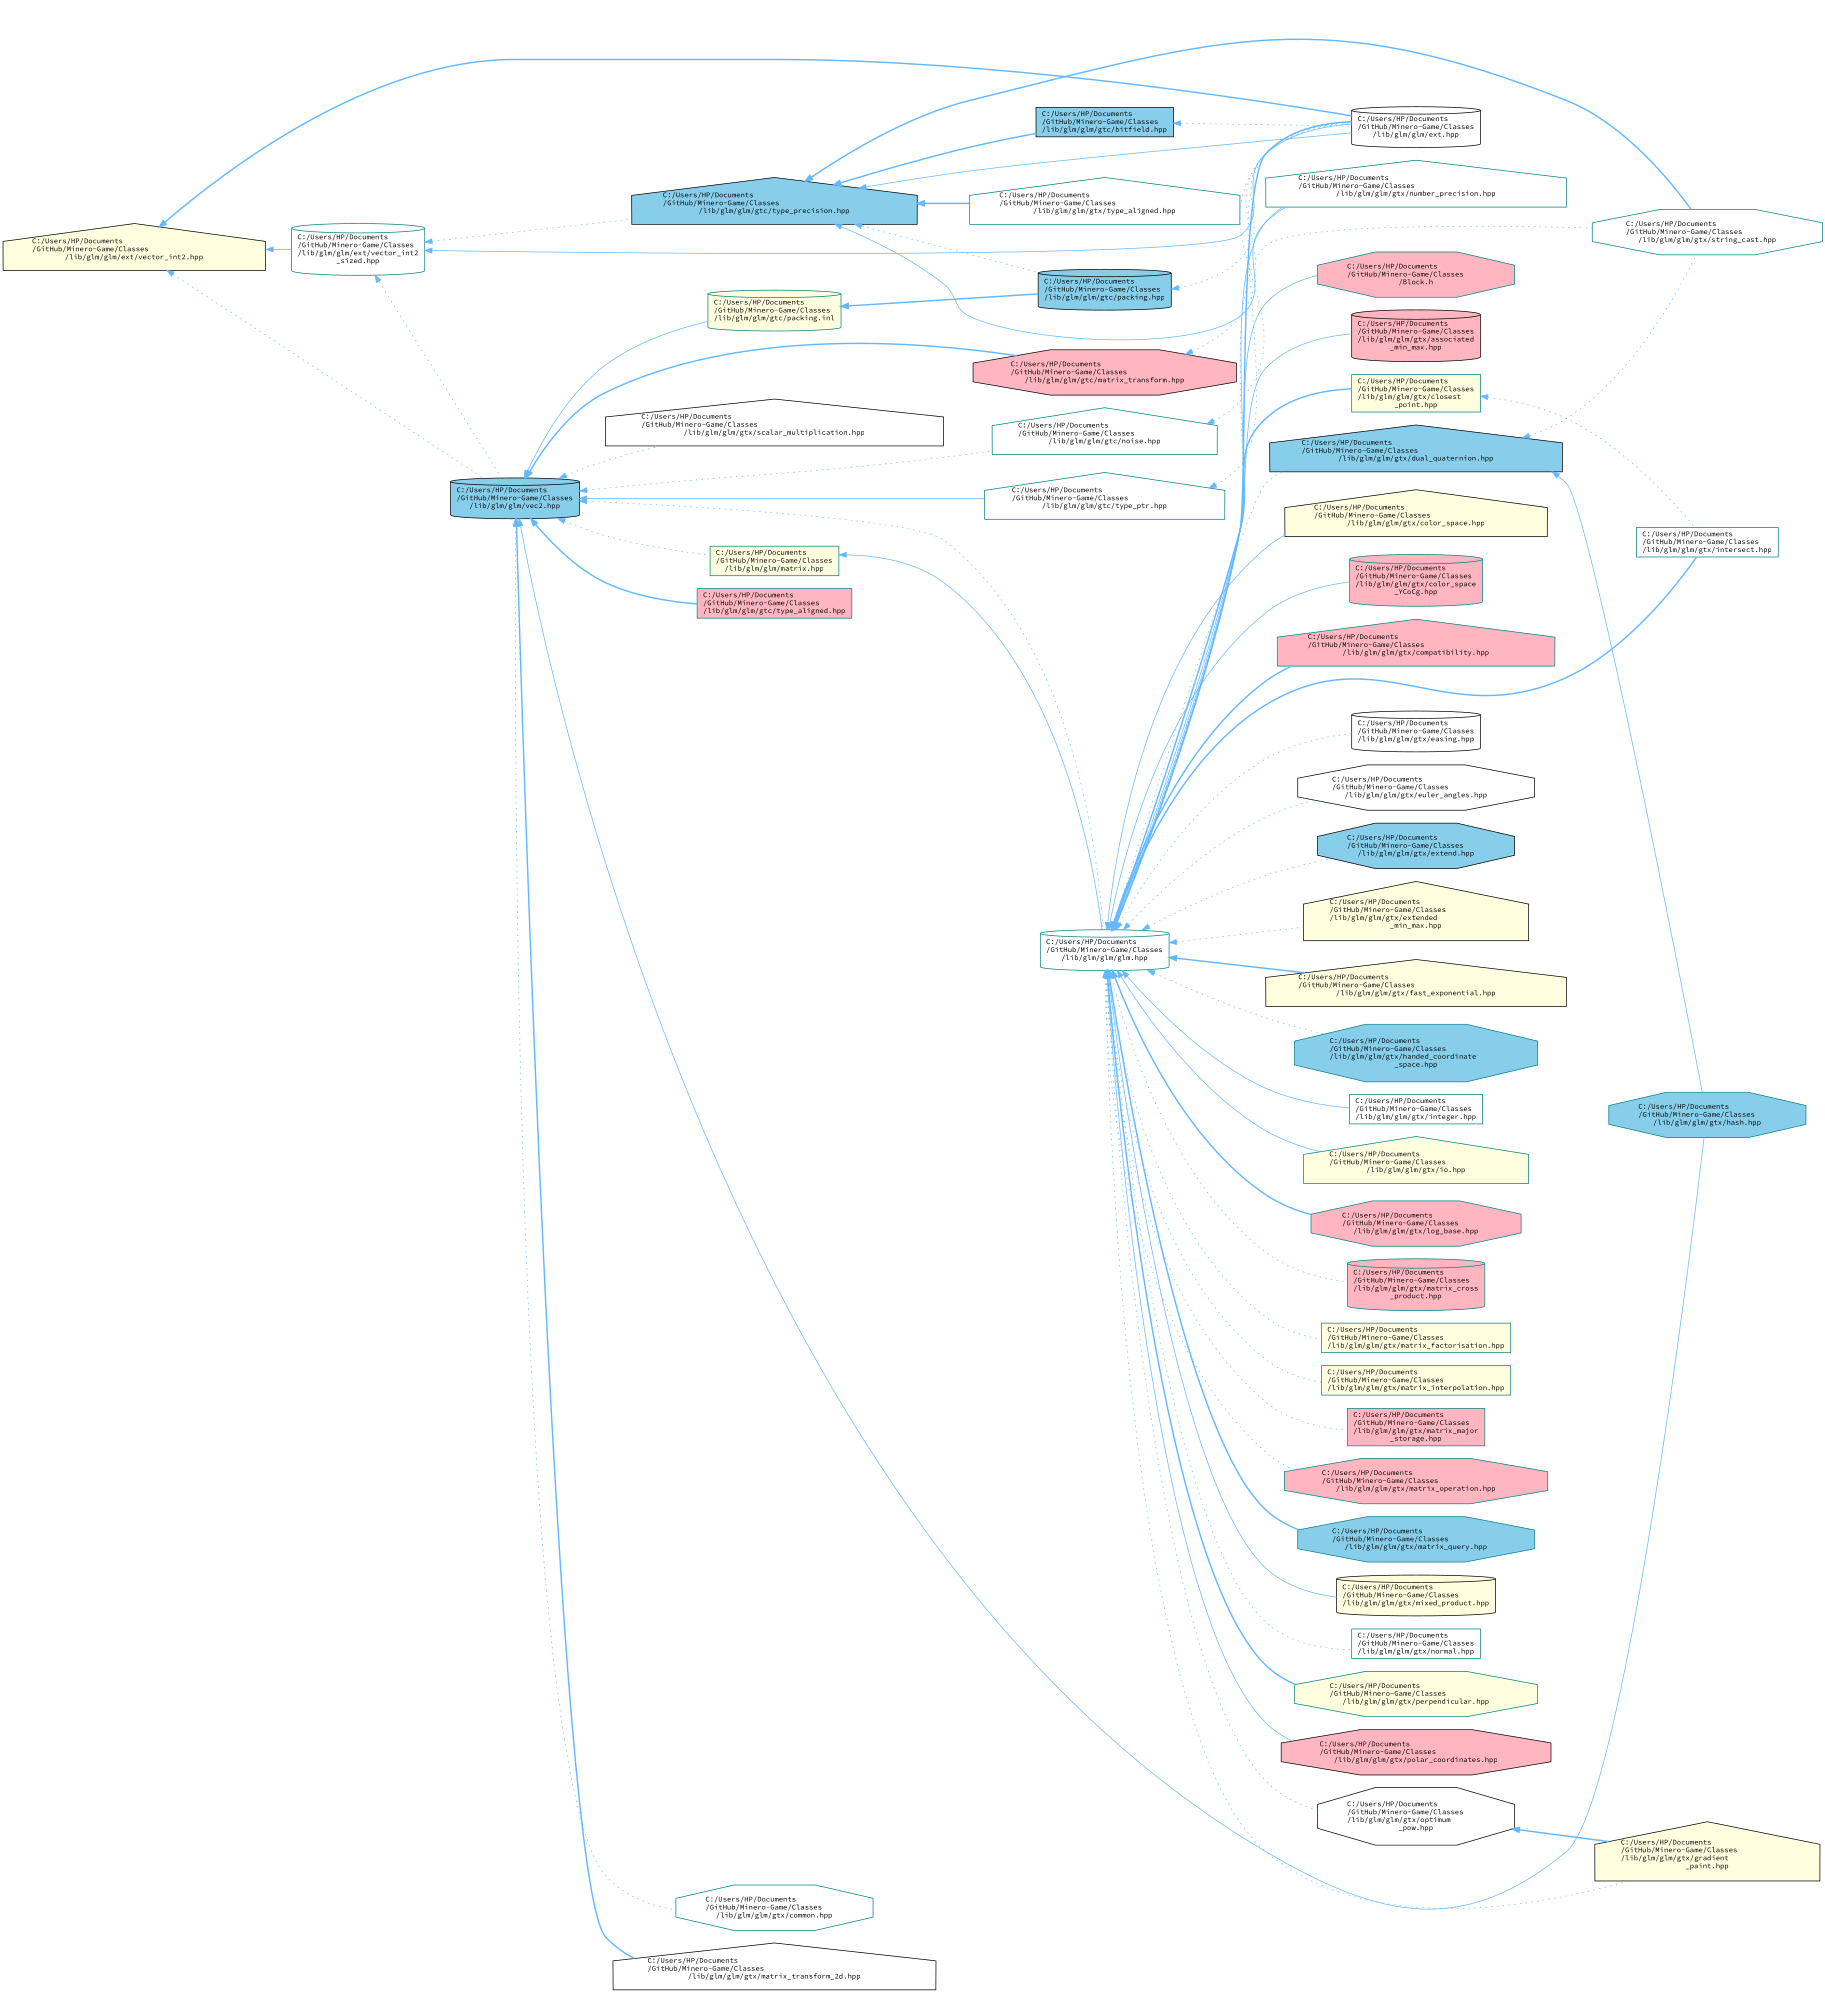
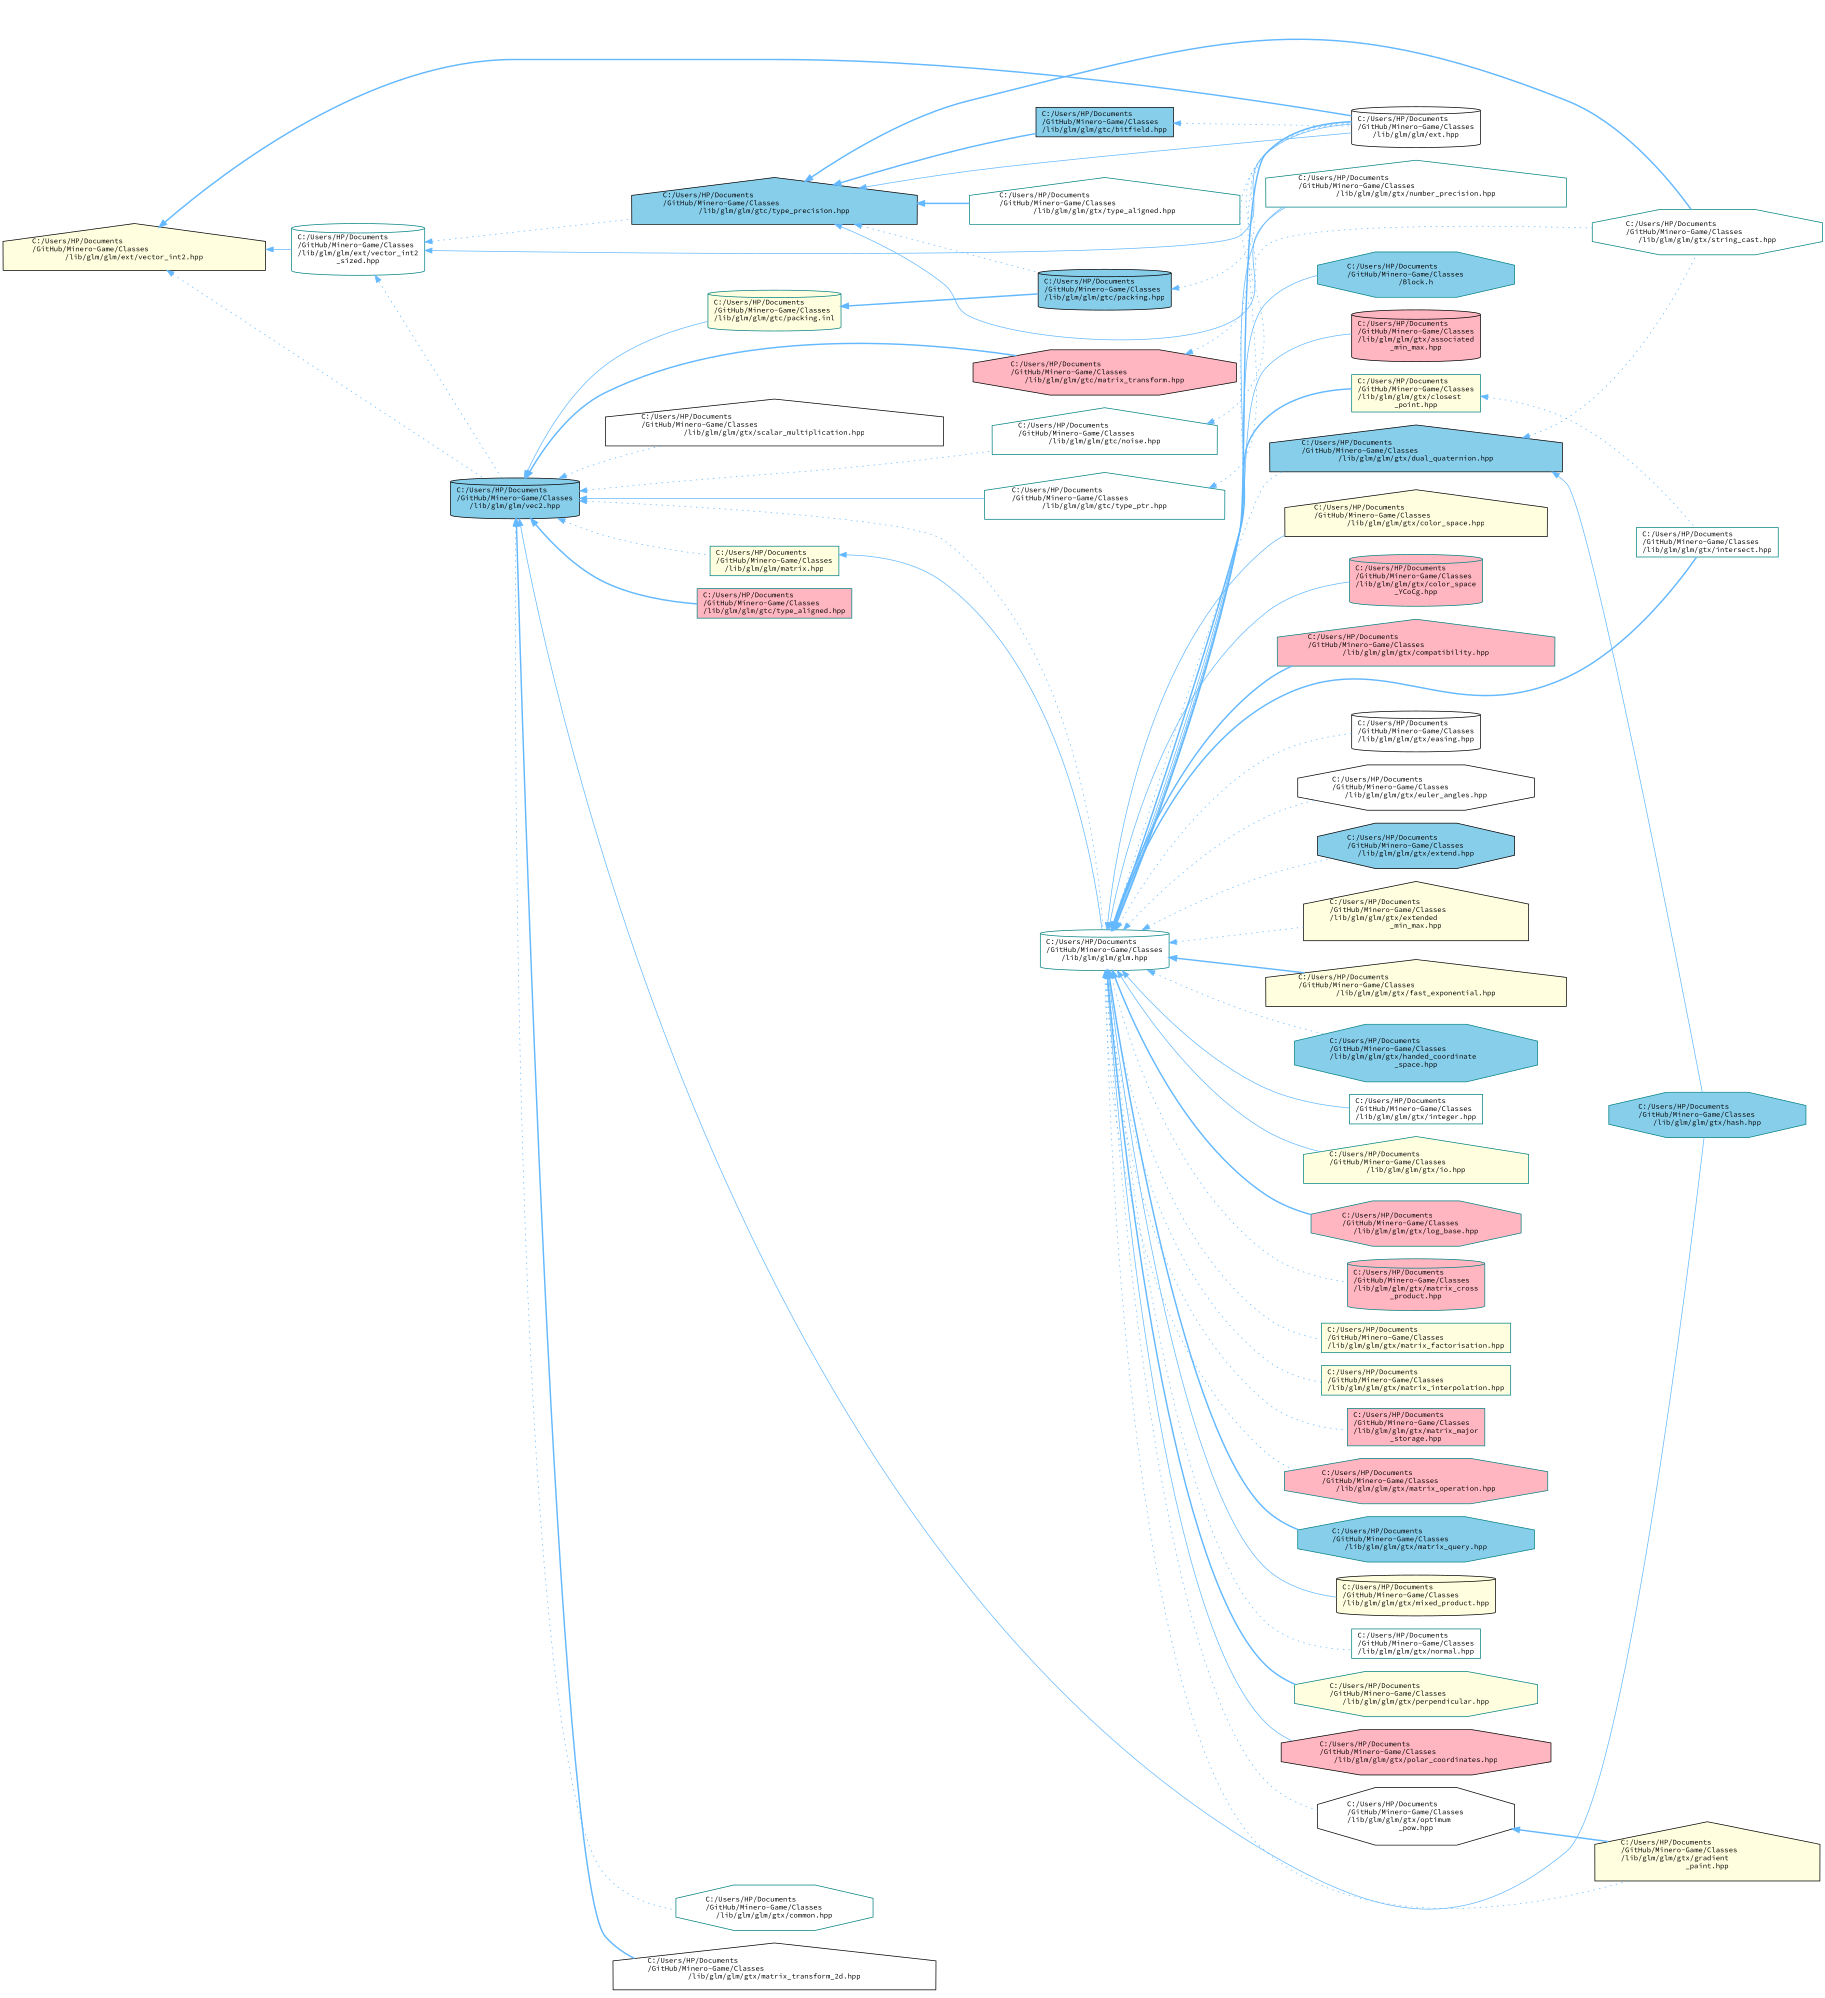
node "C:/Users/HP/Documents /GitHub/Minero-Game/Classes /Block.h": fillcolor lightpink -> skyblue
